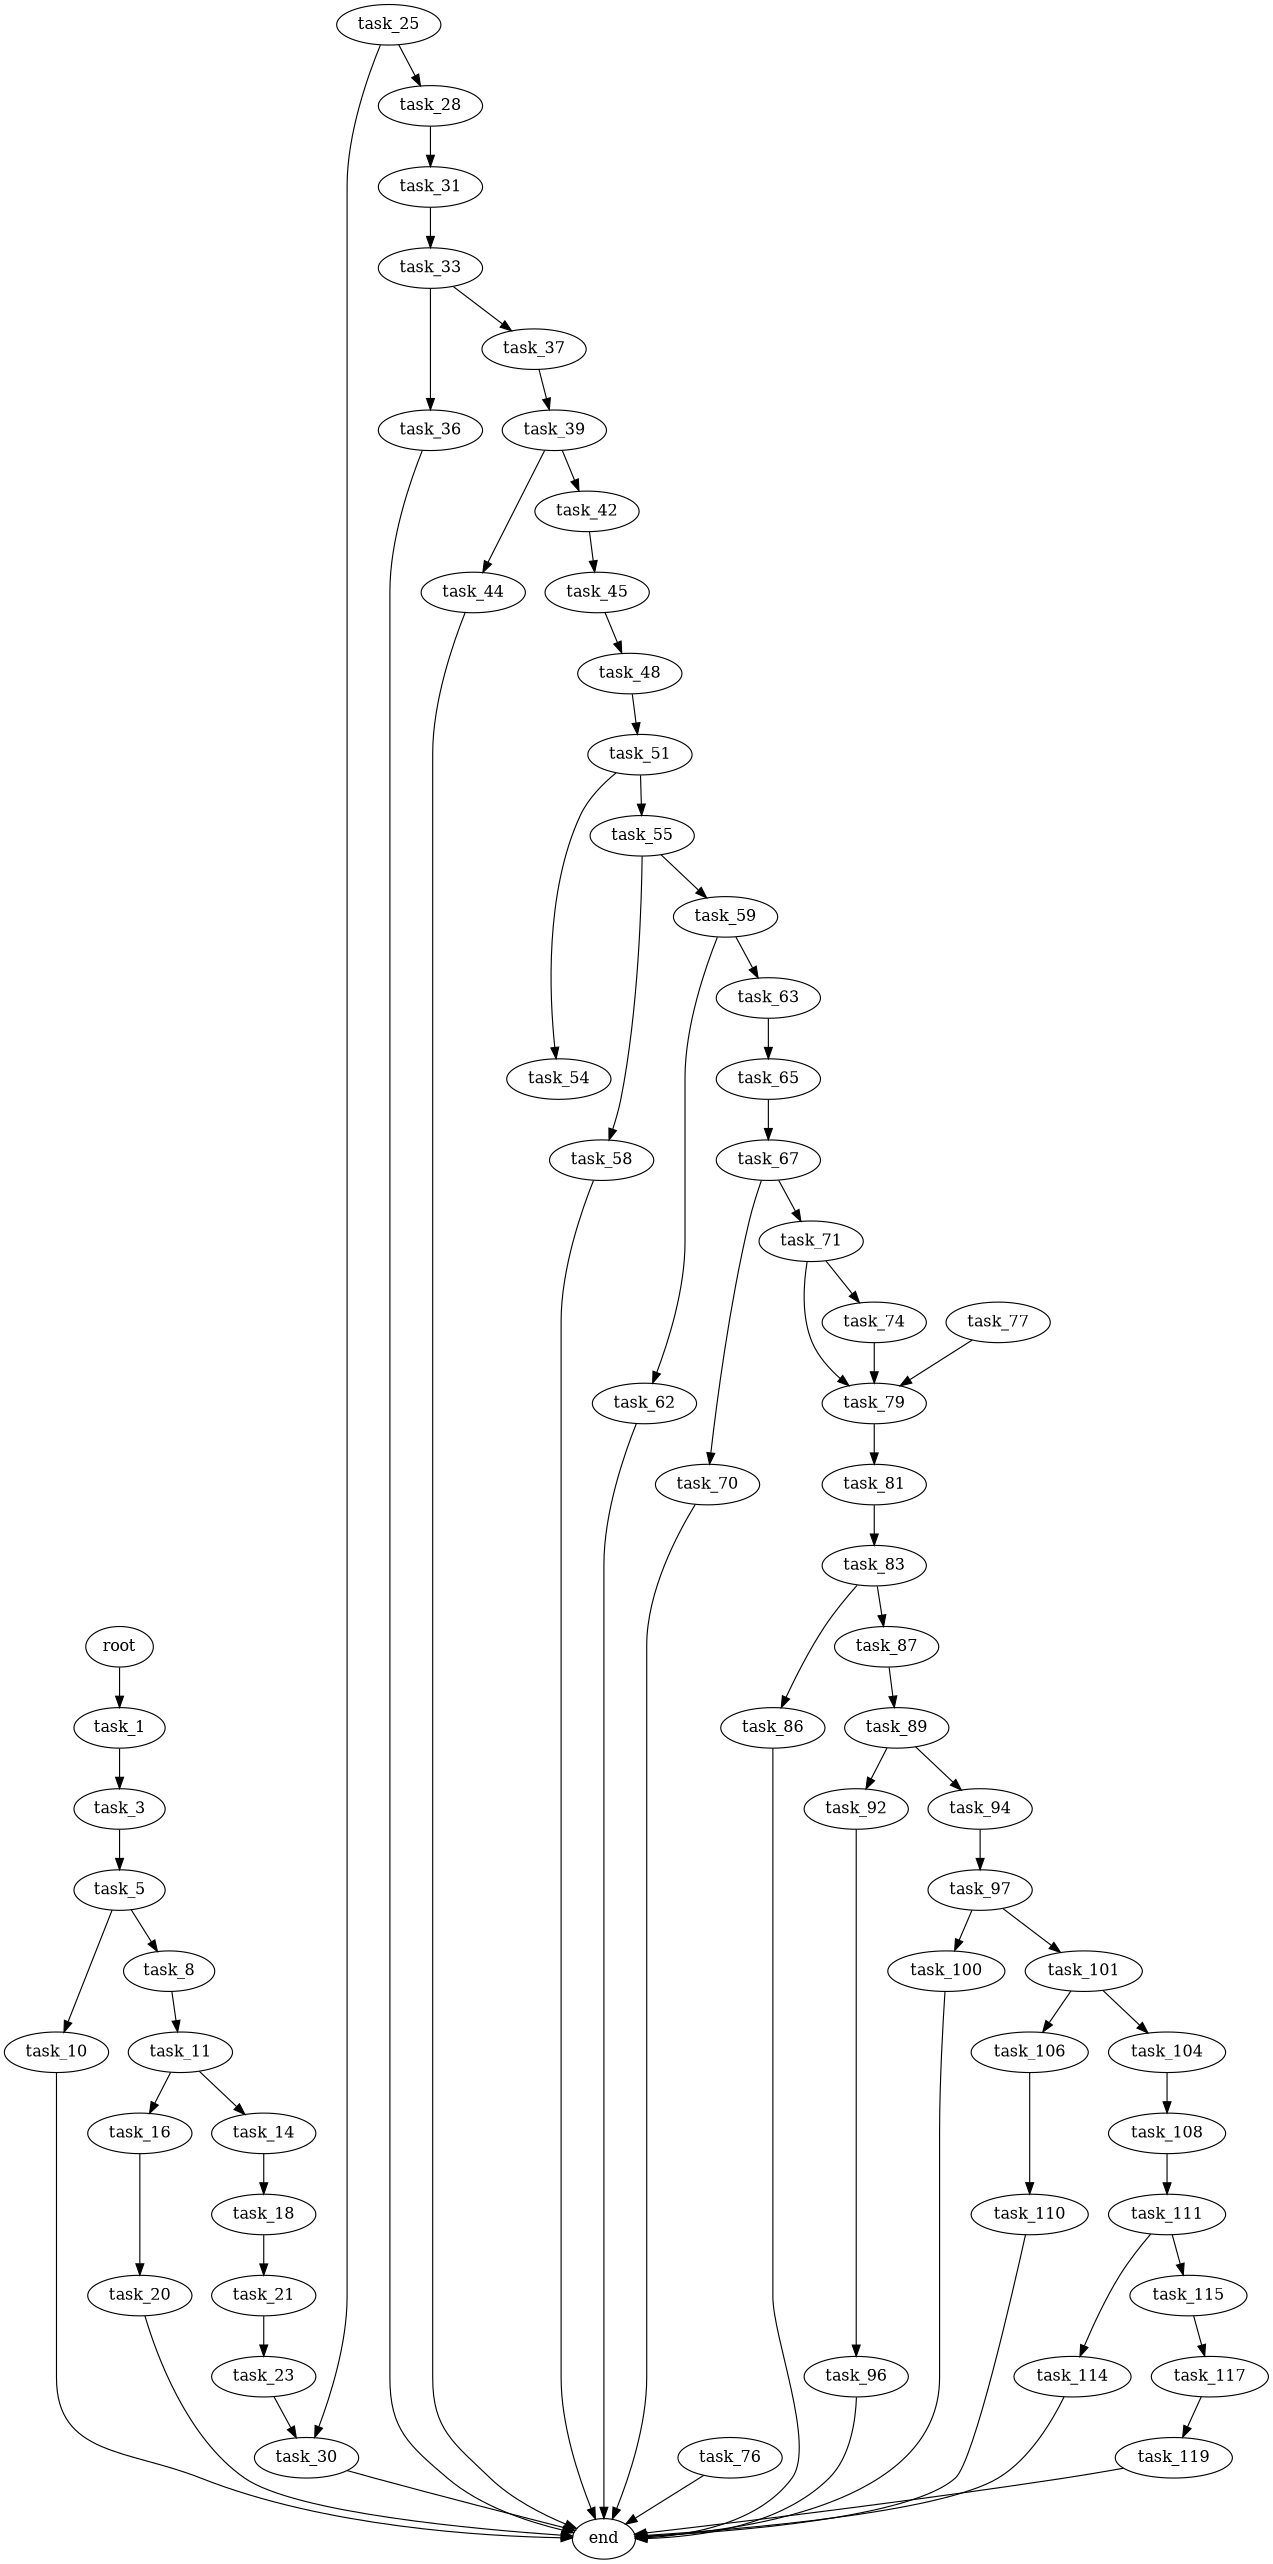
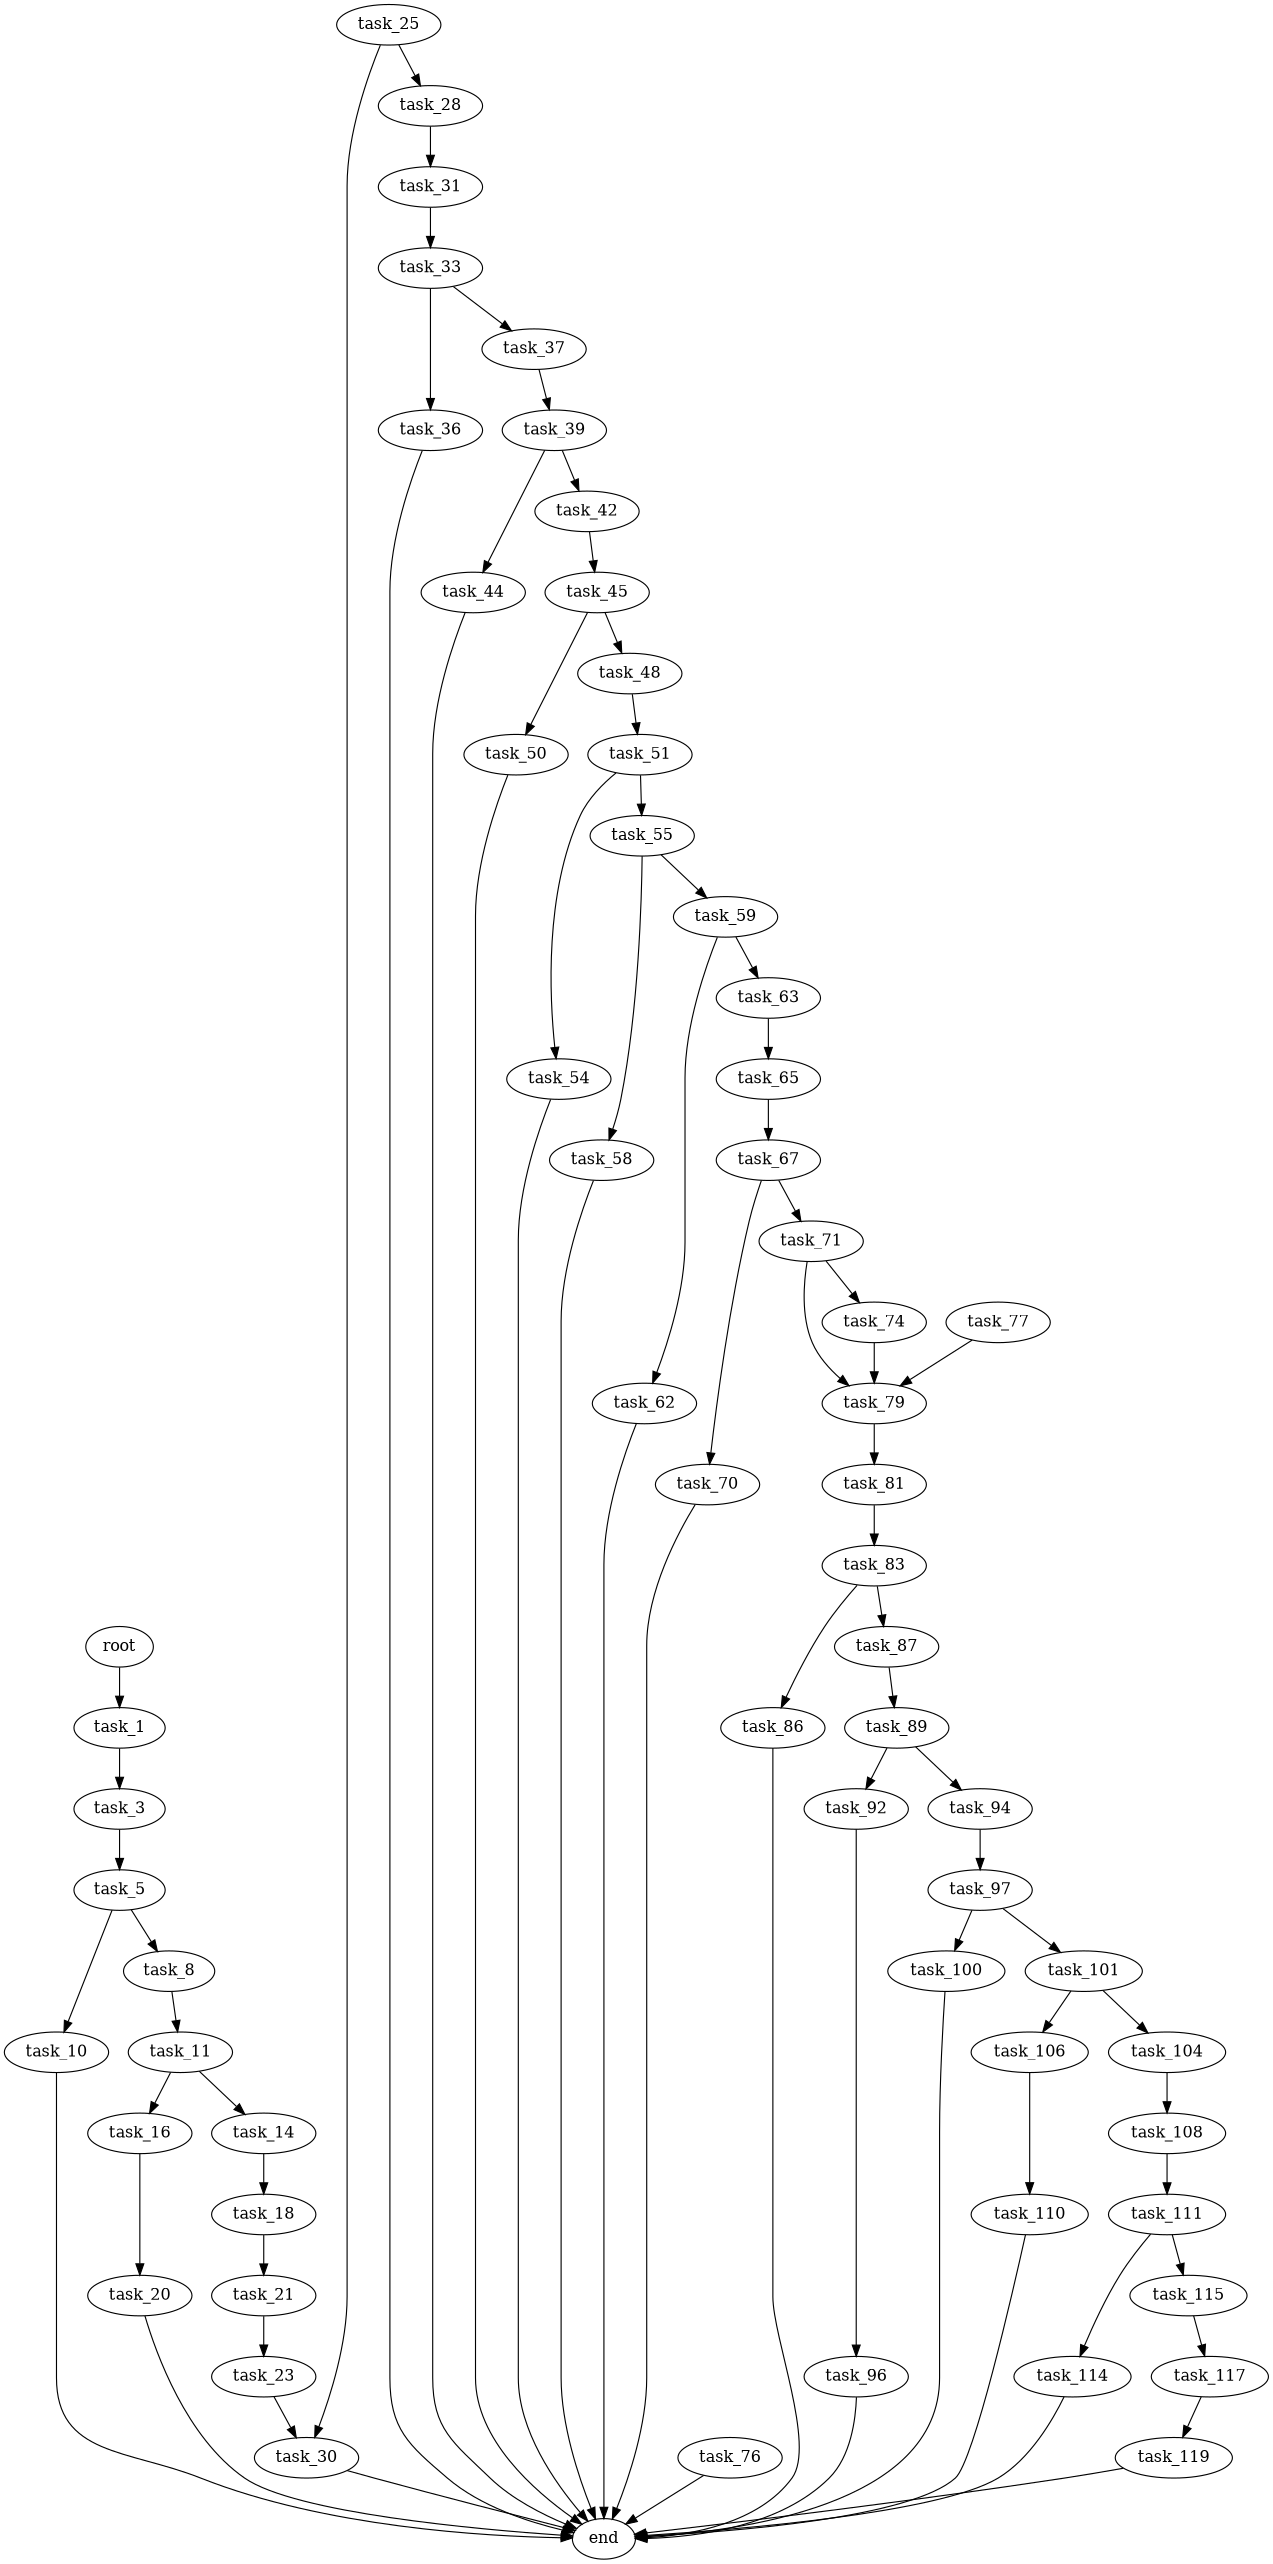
node "task_50": added
edge "task_54" -> "end": added
